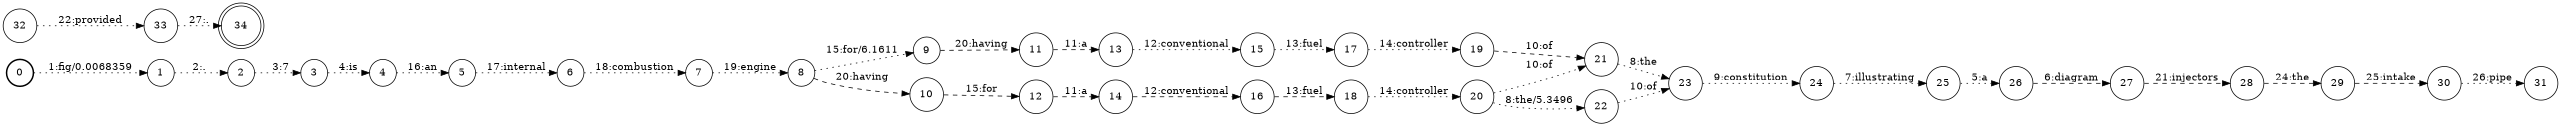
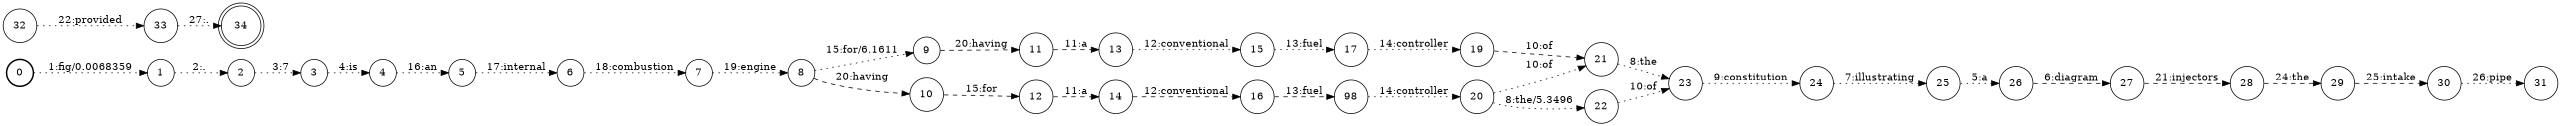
node "18": label "18" -> "98"
